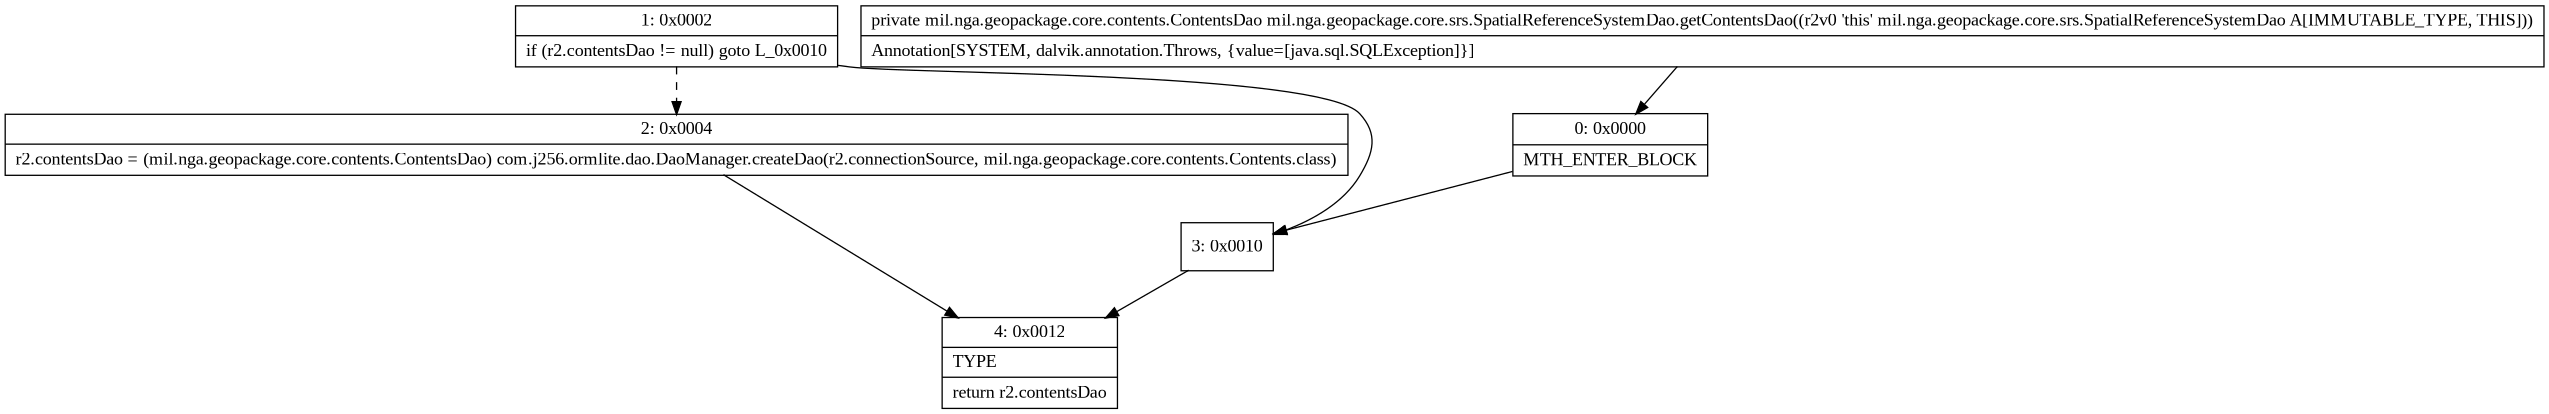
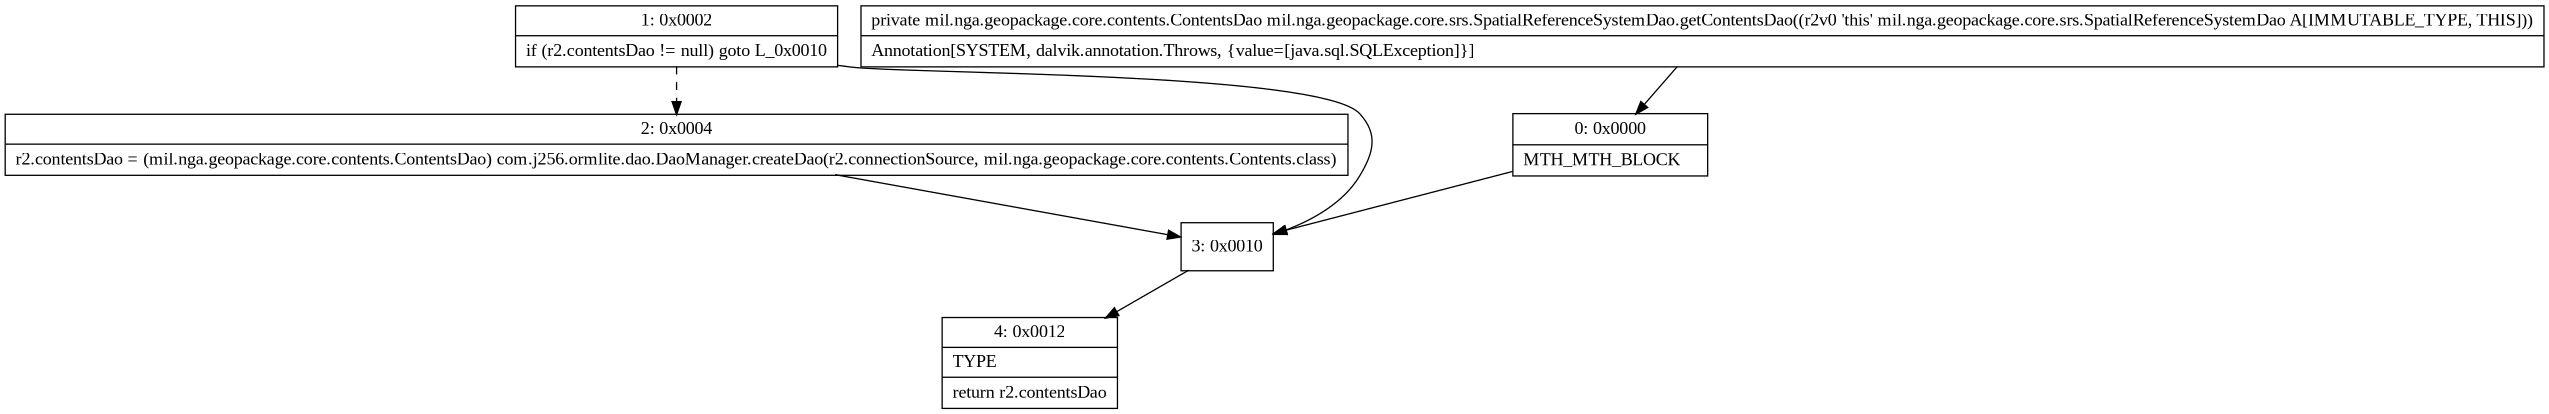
node "0: 0x0000": text "MTH_ENTER_BLOCK" -> "MTH_MTH_BLOCK"
edge "2: 0x0004" -> "4: 0x0012": now "2: 0x0004" -> "3: 0x0010"
